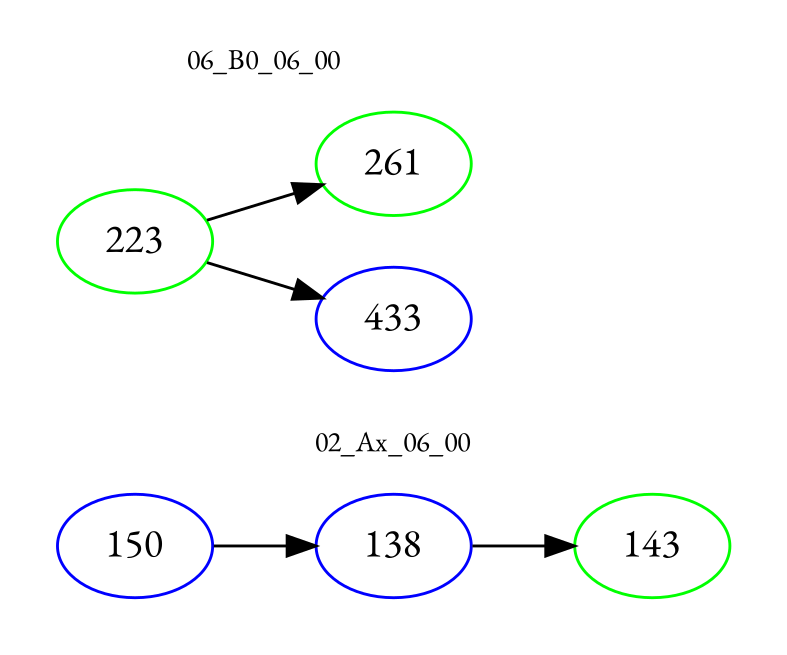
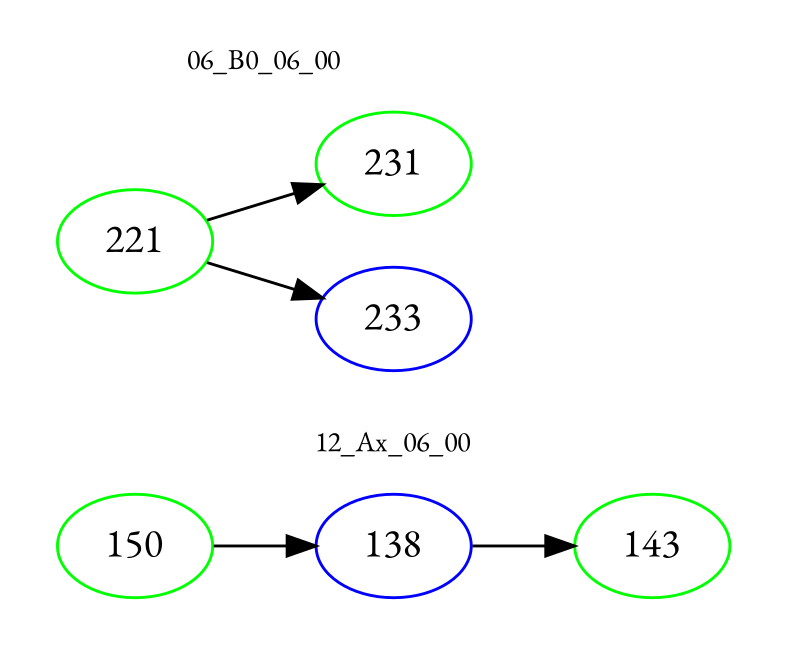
node "261": label "261" -> "231"
node "223": label "223" -> "221"
node "433": label "433" -> "233"
cluster "02_Ax_06_00": label "02_Ax_06_00" -> "12_Ax_06_00"
node "150": color blue -> green
